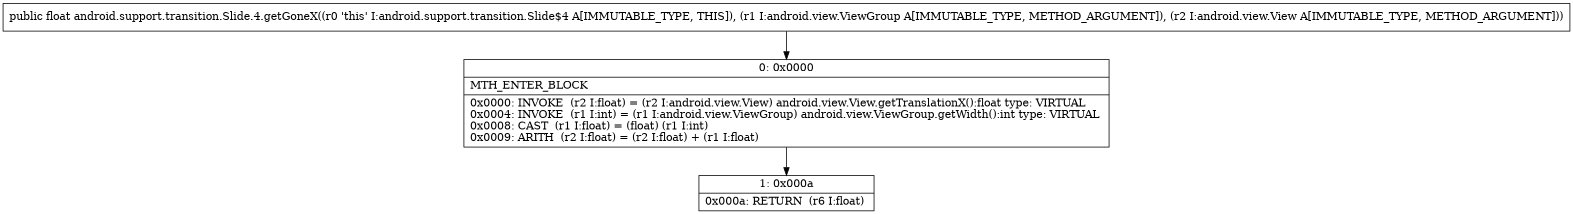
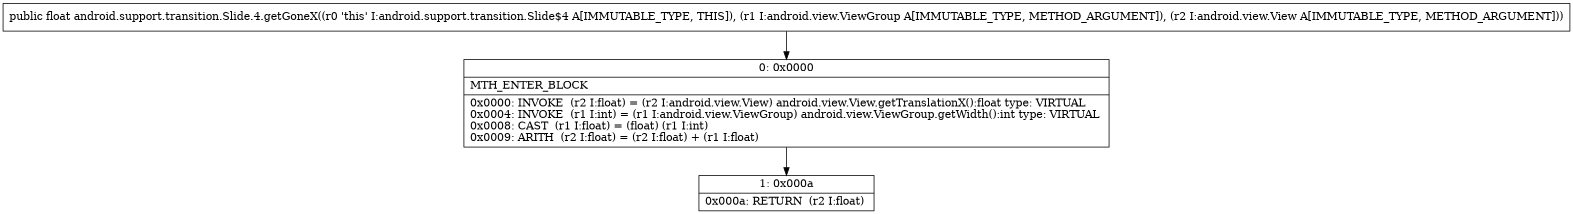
node "1: 0x000a": text "0x000a: RETURN  (r6 I:float)" -> "0x000a: RETURN  (r2 I:float)"
